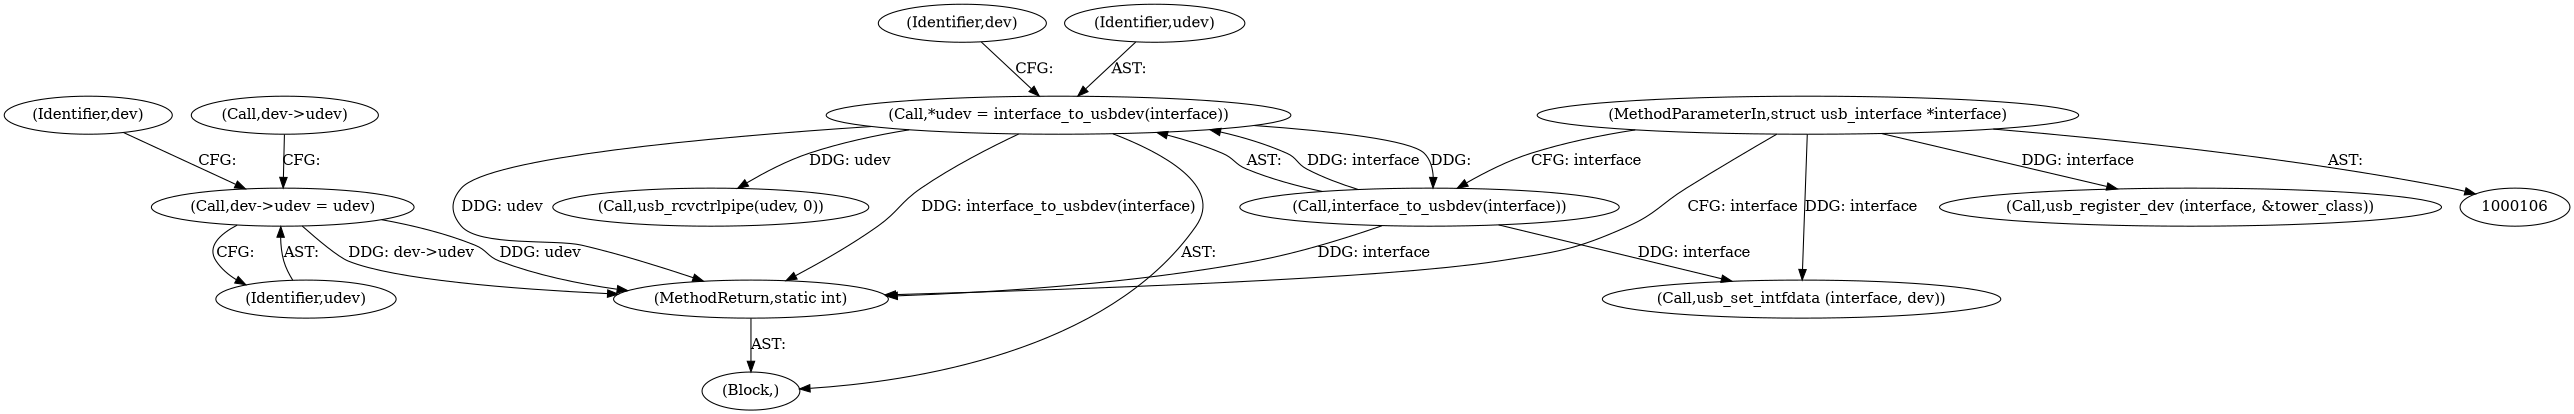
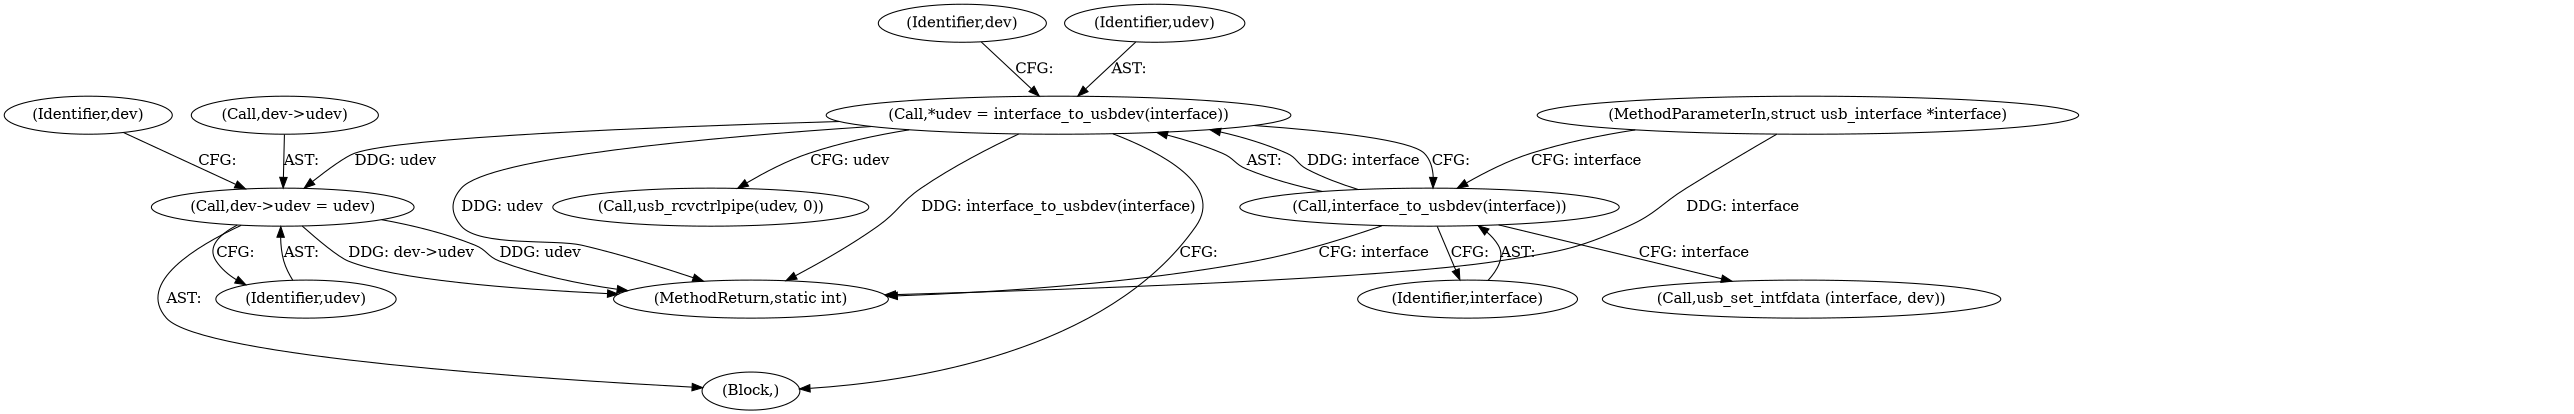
edge "(Call,*udev = interface_to_usbdev(interface))" -> "(Call,dev->udev = udev)": added, label "DDG: udev"
edge "(Call,dev->udev)" -> "(Call,dev->udev = udev)": label "CFG: " -> "AST: "
edge "(Call,*udev = interface_to_usbdev(interface))" -> "(Call,usb_rcvctrlpipe(udev, 0))": label "DDG: udev" -> "CFG: udev"
edge "(Call,*udev = interface_to_usbdev(interface))" -> "(Call,interface_to_usbdev(interface))": label "DDG: " -> "CFG: "
edge "(MethodParameterIn,struct usb_interface *interface)" -> "(Call,usb_set_intfdata (interface, dev))": removed, label "DDG: interface"
edge "(MethodParameterIn,struct usb_interface *interface)" -> "(MethodReturn,static int)": label "CFG: interface" -> "DDG: interface"
node "(Call,usb_register_dev (interface, &tower_class))": removed
node "1000106": removed
edge "(Call,*udev = interface_to_usbdev(interface))" -> "(Block,)": label "AST: " -> "CFG: "
edge "(Call,interface_to_usbdev(interface))" -> "(MethodReturn,static int)": label "DDG: interface" -> "CFG: interface"
edge "(Call,interface_to_usbdev(interface))" -> "(Call,usb_set_intfdata (interface, dev))": label "DDG: interface" -> "CFG: interface"
node "(Identifier,interface)": added
edge "(MethodReturn,static int)" -> "(Block,)": now "(Call,dev->udev = udev)" -> "(Block,)"
